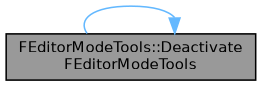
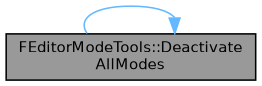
node "FEditorModeTools::Deactivate FEditorModeTools": label "FEditorModeTools::Deactivate FEditorModeTools" -> "FEditorModeTools::Deactivate AllModes"
